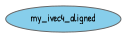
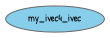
node "my_ivec4_aligned": label "my_ivec4_aligned" -> "my_ivec4_ivec"
